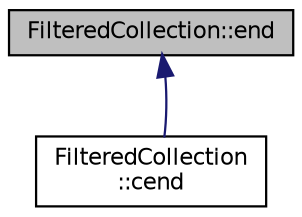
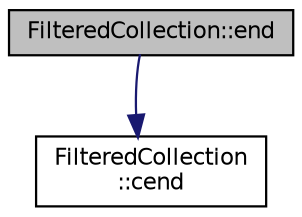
edge "FilteredCollection ::cend" -> "FilteredCollection::end": reversed
